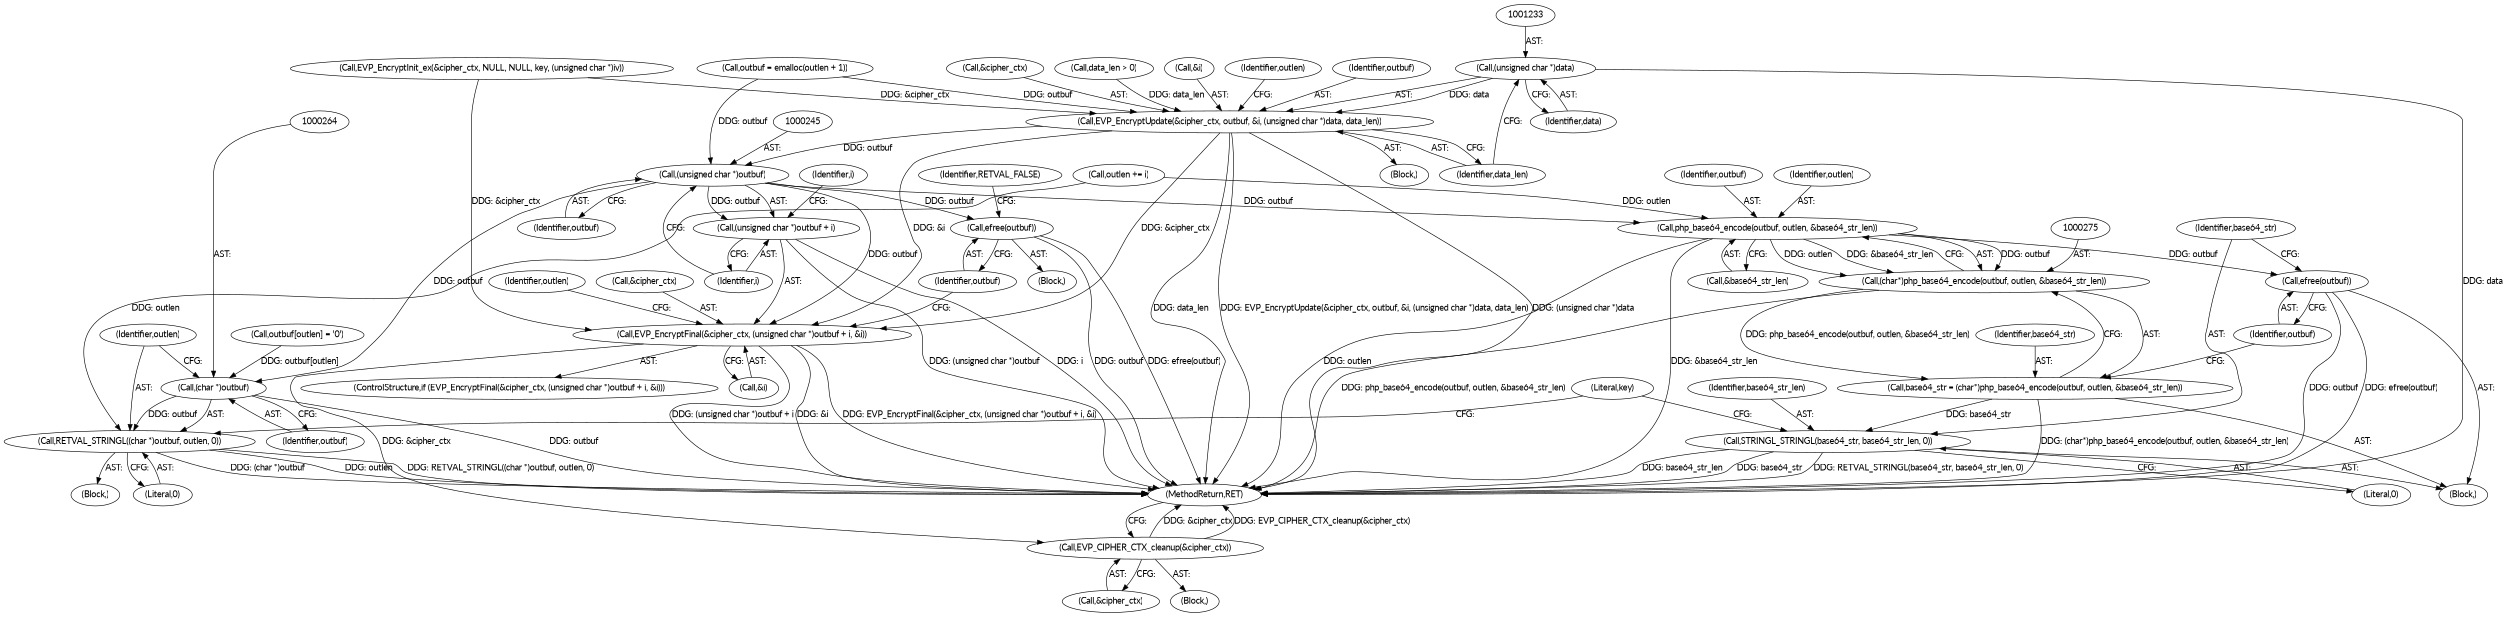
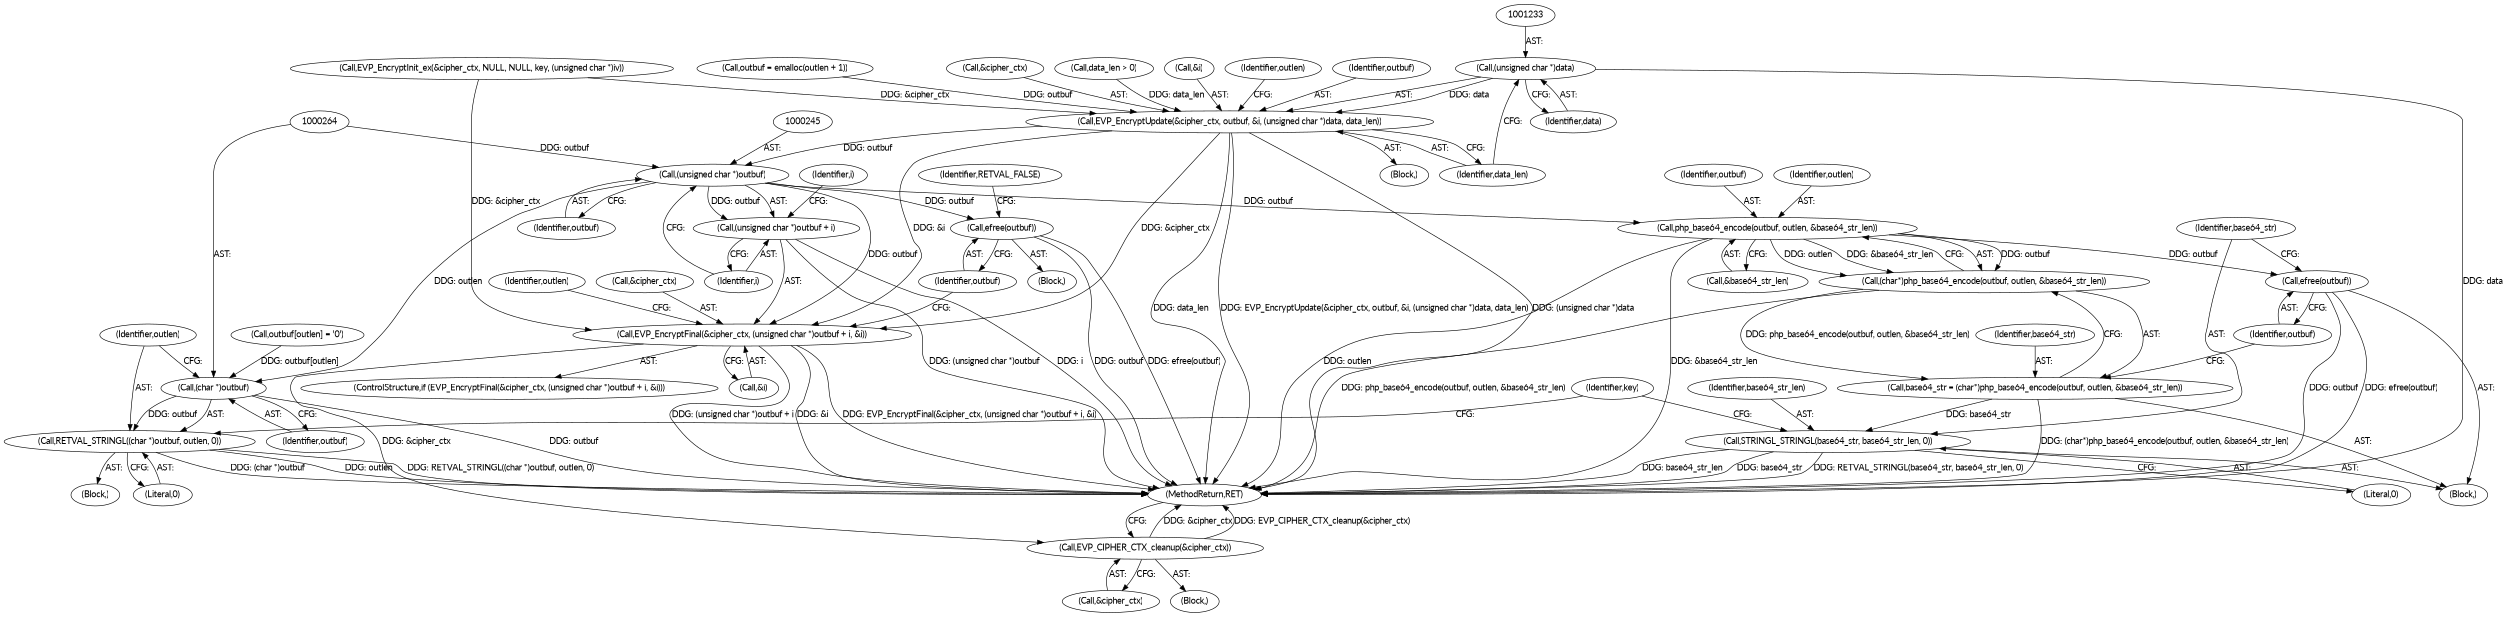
edge "(Call,outbuf = emalloc(outlen + 1))" -> "(Call,(unsigned char *)outbuf)": now "1000264" -> "(Call,(unsigned char *)outbuf)"
node "(Call,outlen += i)": removed
node "1000275": removed
edge "(Call,(unsigned char *)outbuf)" -> "(Call,(char *)outbuf)": label "DDG: outbuf" -> "DDG: outlen"
node "(Literal,key)": label "(Literal,key)" -> "(Identifier,key)"
